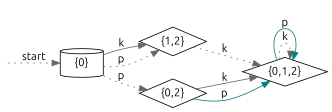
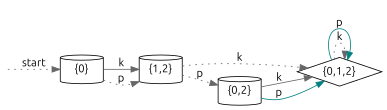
node "{1,2}": shape diamond -> cylinder
edge "{0}" -> "{0,2}": now "{1,2}" -> "{0,2}"
node "{0,2}": shape diamond -> cylinder
